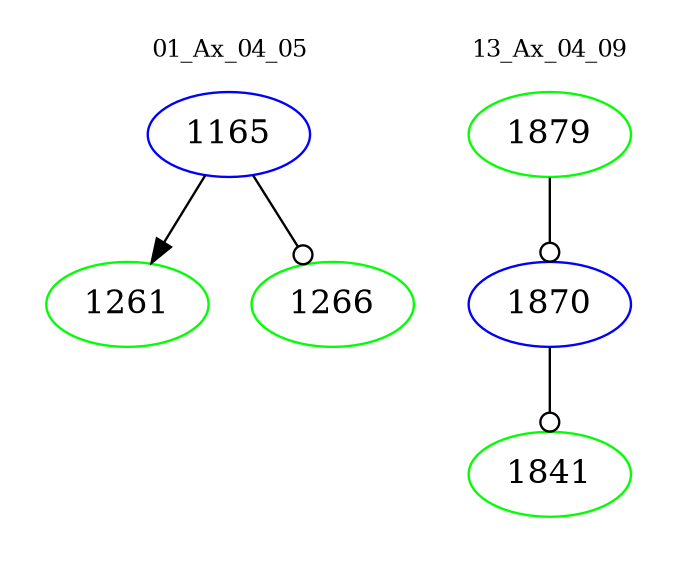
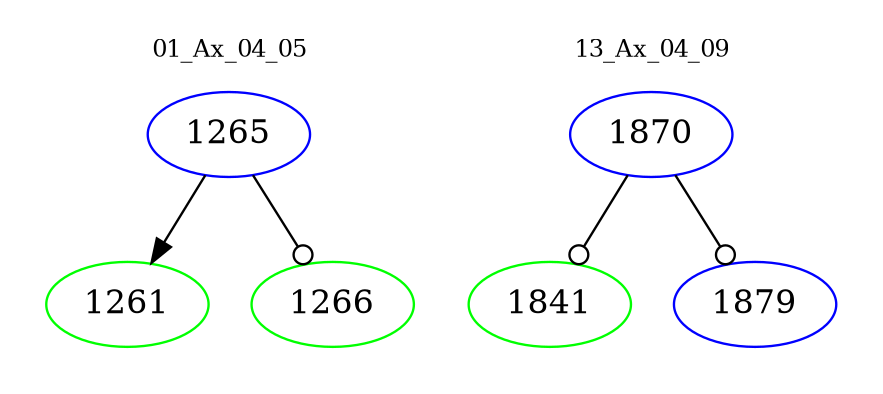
node "1165": label "1165" -> "1265"
node "1879": color green -> blue
edge "1879" -> "1870": reversed
